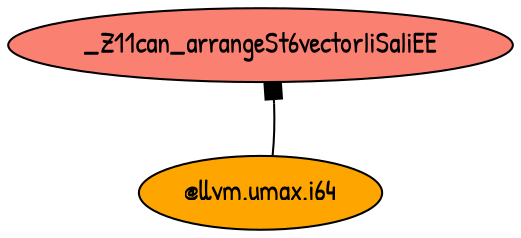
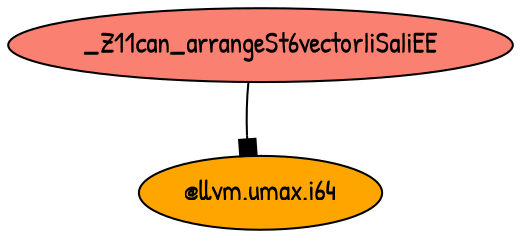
edge "@llvm.umax.i64" -> "_Z11can_arrangeSt6vectorIiSaIiEE": reversed
